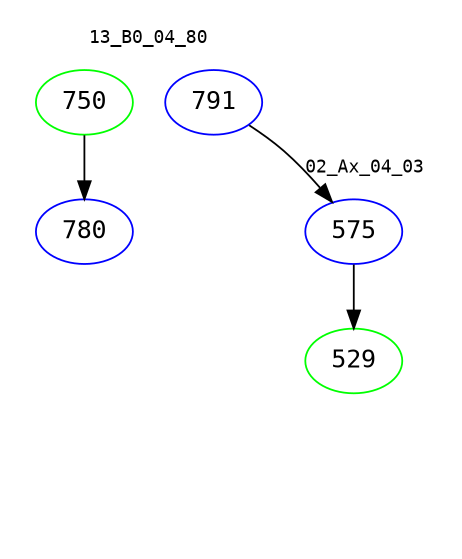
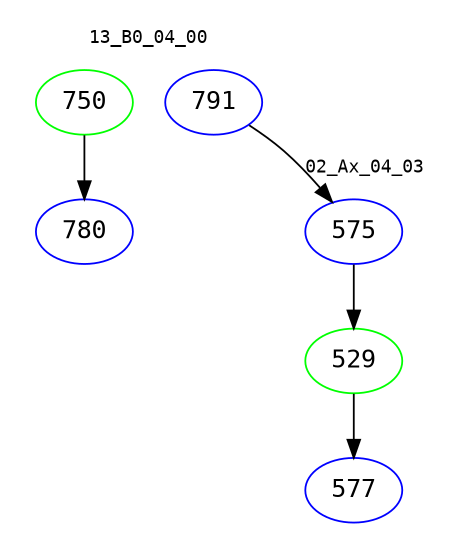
cluster "13_B0_04_80": label "13_B0_04_80" -> "13_B0_04_00"
node "577": added
